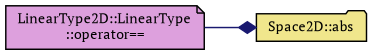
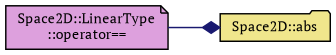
node "LinearType2D::LinearType ::operator==": label "LinearType2D::LinearType ::operator==" -> "Space2D::LinearType ::operator=="
